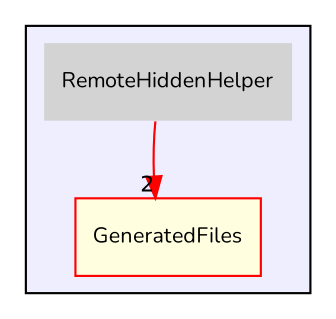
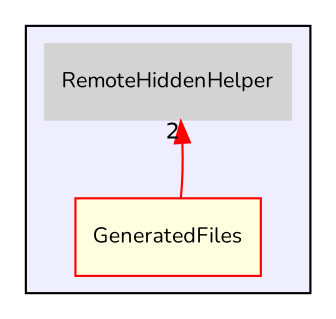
edge "RemoteHiddenHelper" -> "GeneratedFiles": reversed
